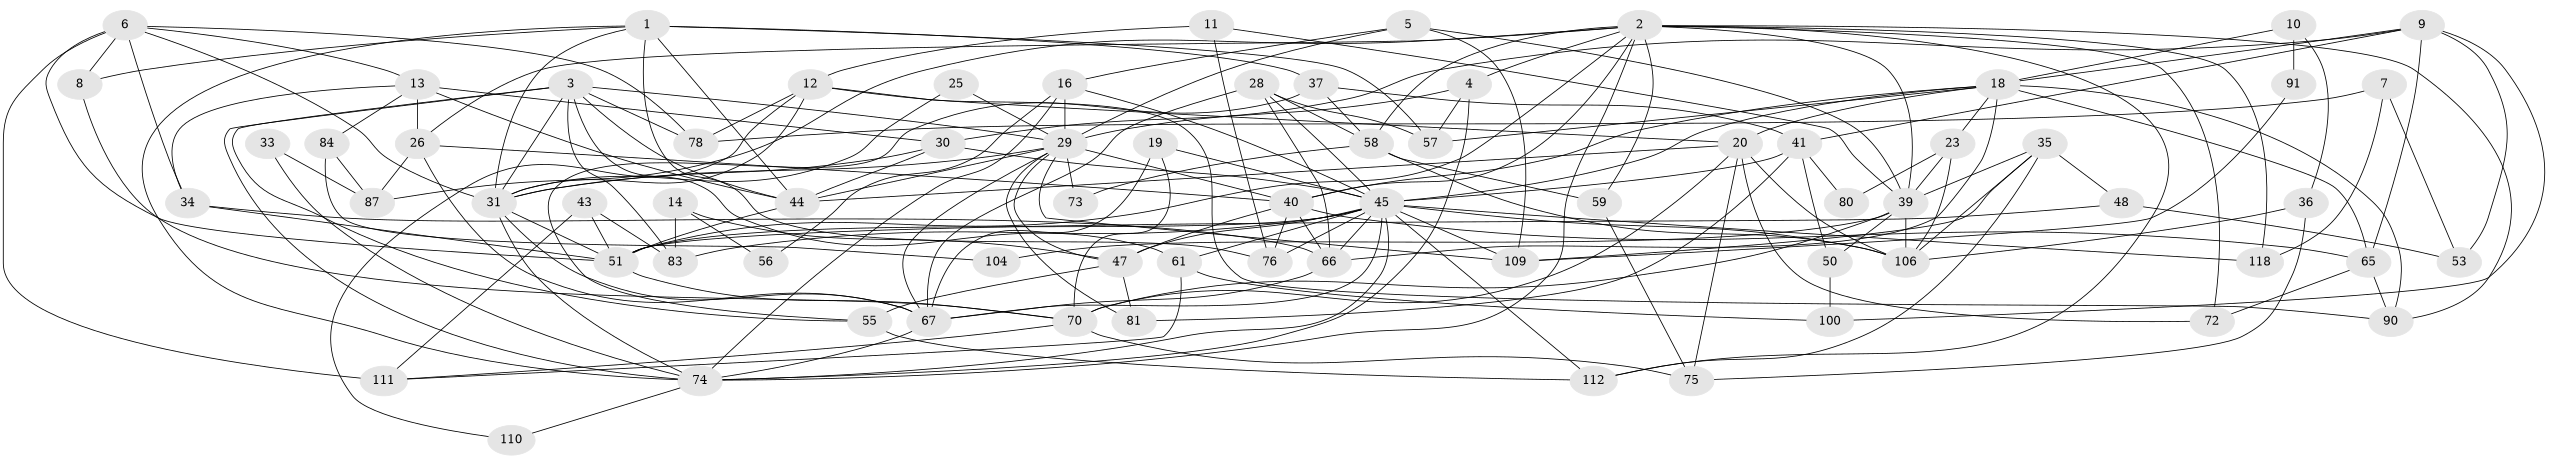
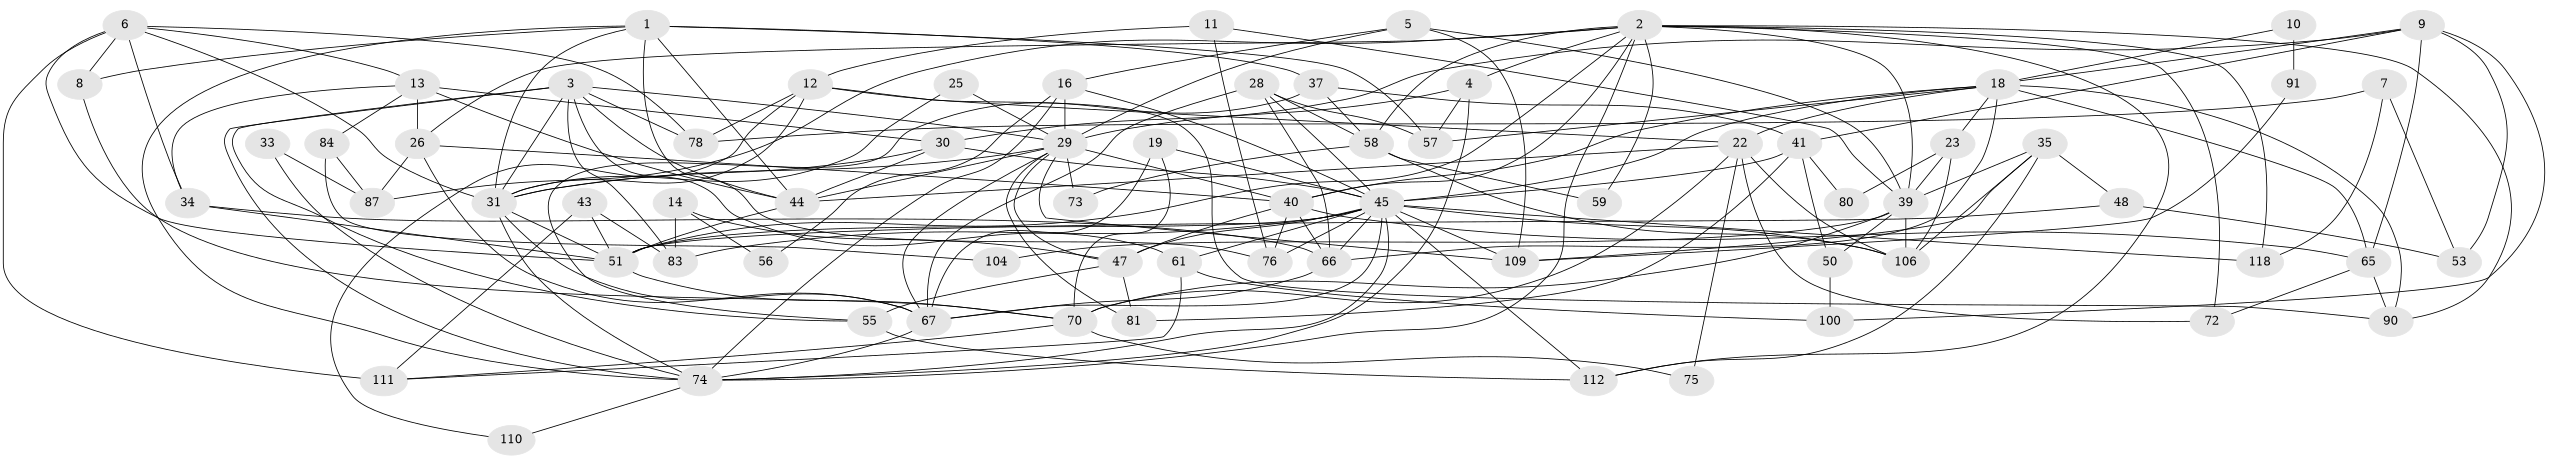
node "20": label "20" -> "22"
node "36": removed
edge "59" -- "75": removed
